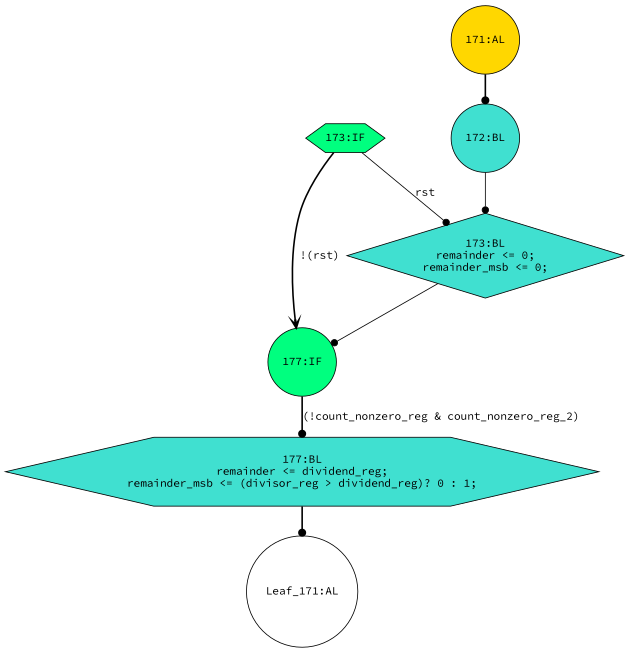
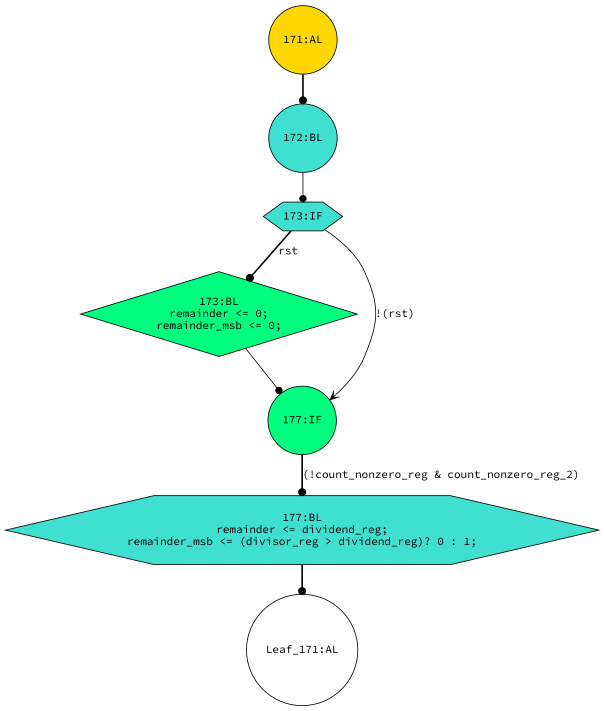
node "173:IF": fillcolor springgreen -> turquoise
edge "173:IF" -> "173:BL remainder <= 0; remainder_msb <= 0;": style solid -> bold
edge "172:BL" -> "173:BL remainder <= 0; remainder_msb <= 0;": now "172:BL" -> "173:IF"
edge "173:IF" -> "177:IF": style bold -> solid
node "173:BL remainder <= 0; remainder_msb <= 0;": fillcolor turquoise -> springgreen
